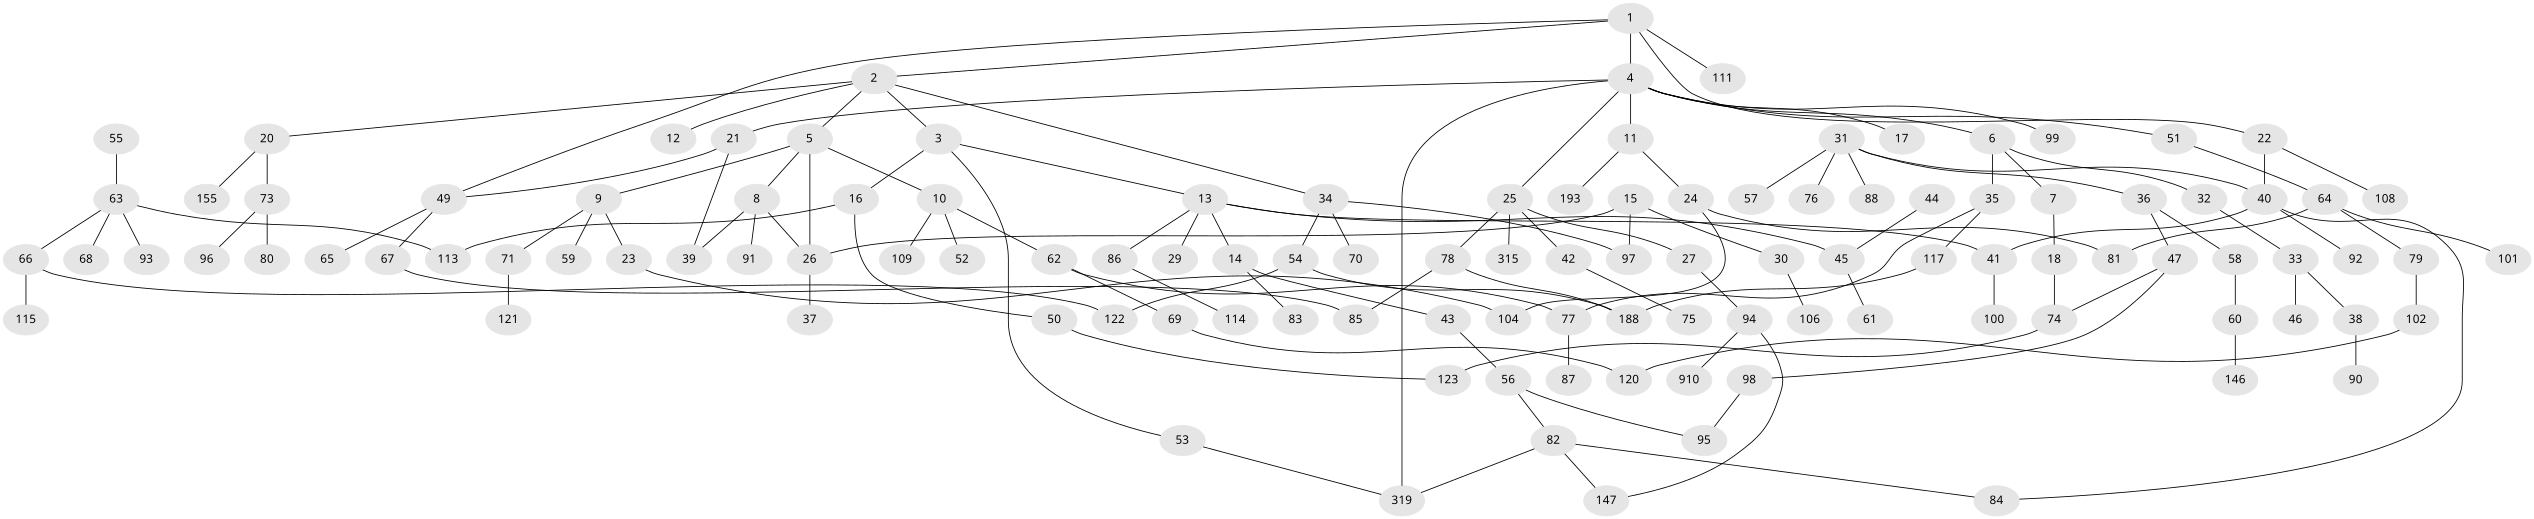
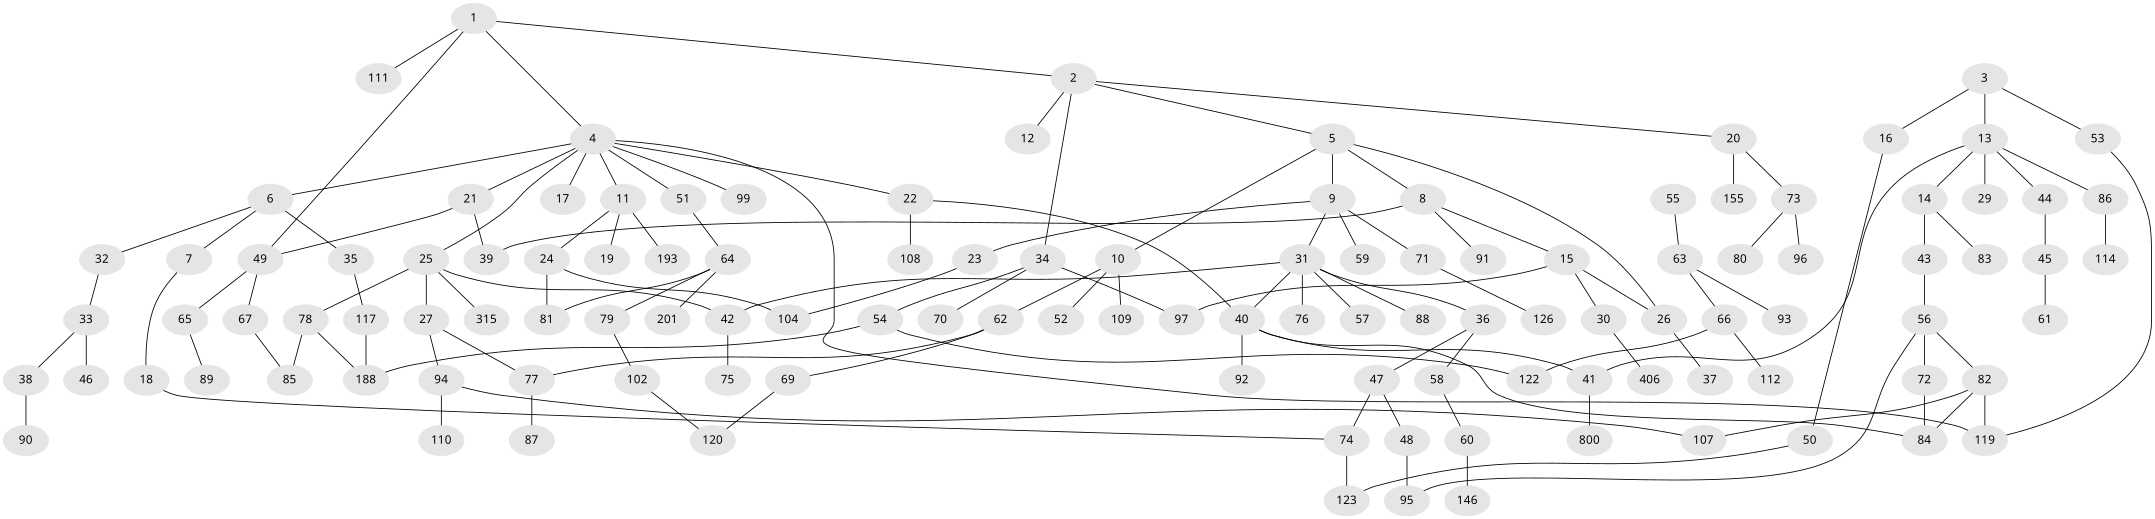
edge "2" -- "3": removed
edge "1" -- "22": now "4" -- "22"
edge "13" -- "45": now "13" -- "44"
edge "8" -- "26": now "8" -- "15"
edge "9" -- "31": added
node "68": removed
node "113": removed
node "19": added
node "101": label "101" -> "201"
edge "31" -- "42": added
edge "35" -- "77": now "27" -- "77"
node "115": label "115" -> "112"
node "121": label "121" -> "126"
node "106": label "106" -> "406"
node "100": label "100" -> "800"
node "89": added
node "910": label "910" -> "110"
node "98": label "98" -> "48"
node "72": added
node "319": label "319" -> "119"
node "147": label "147" -> "107"
